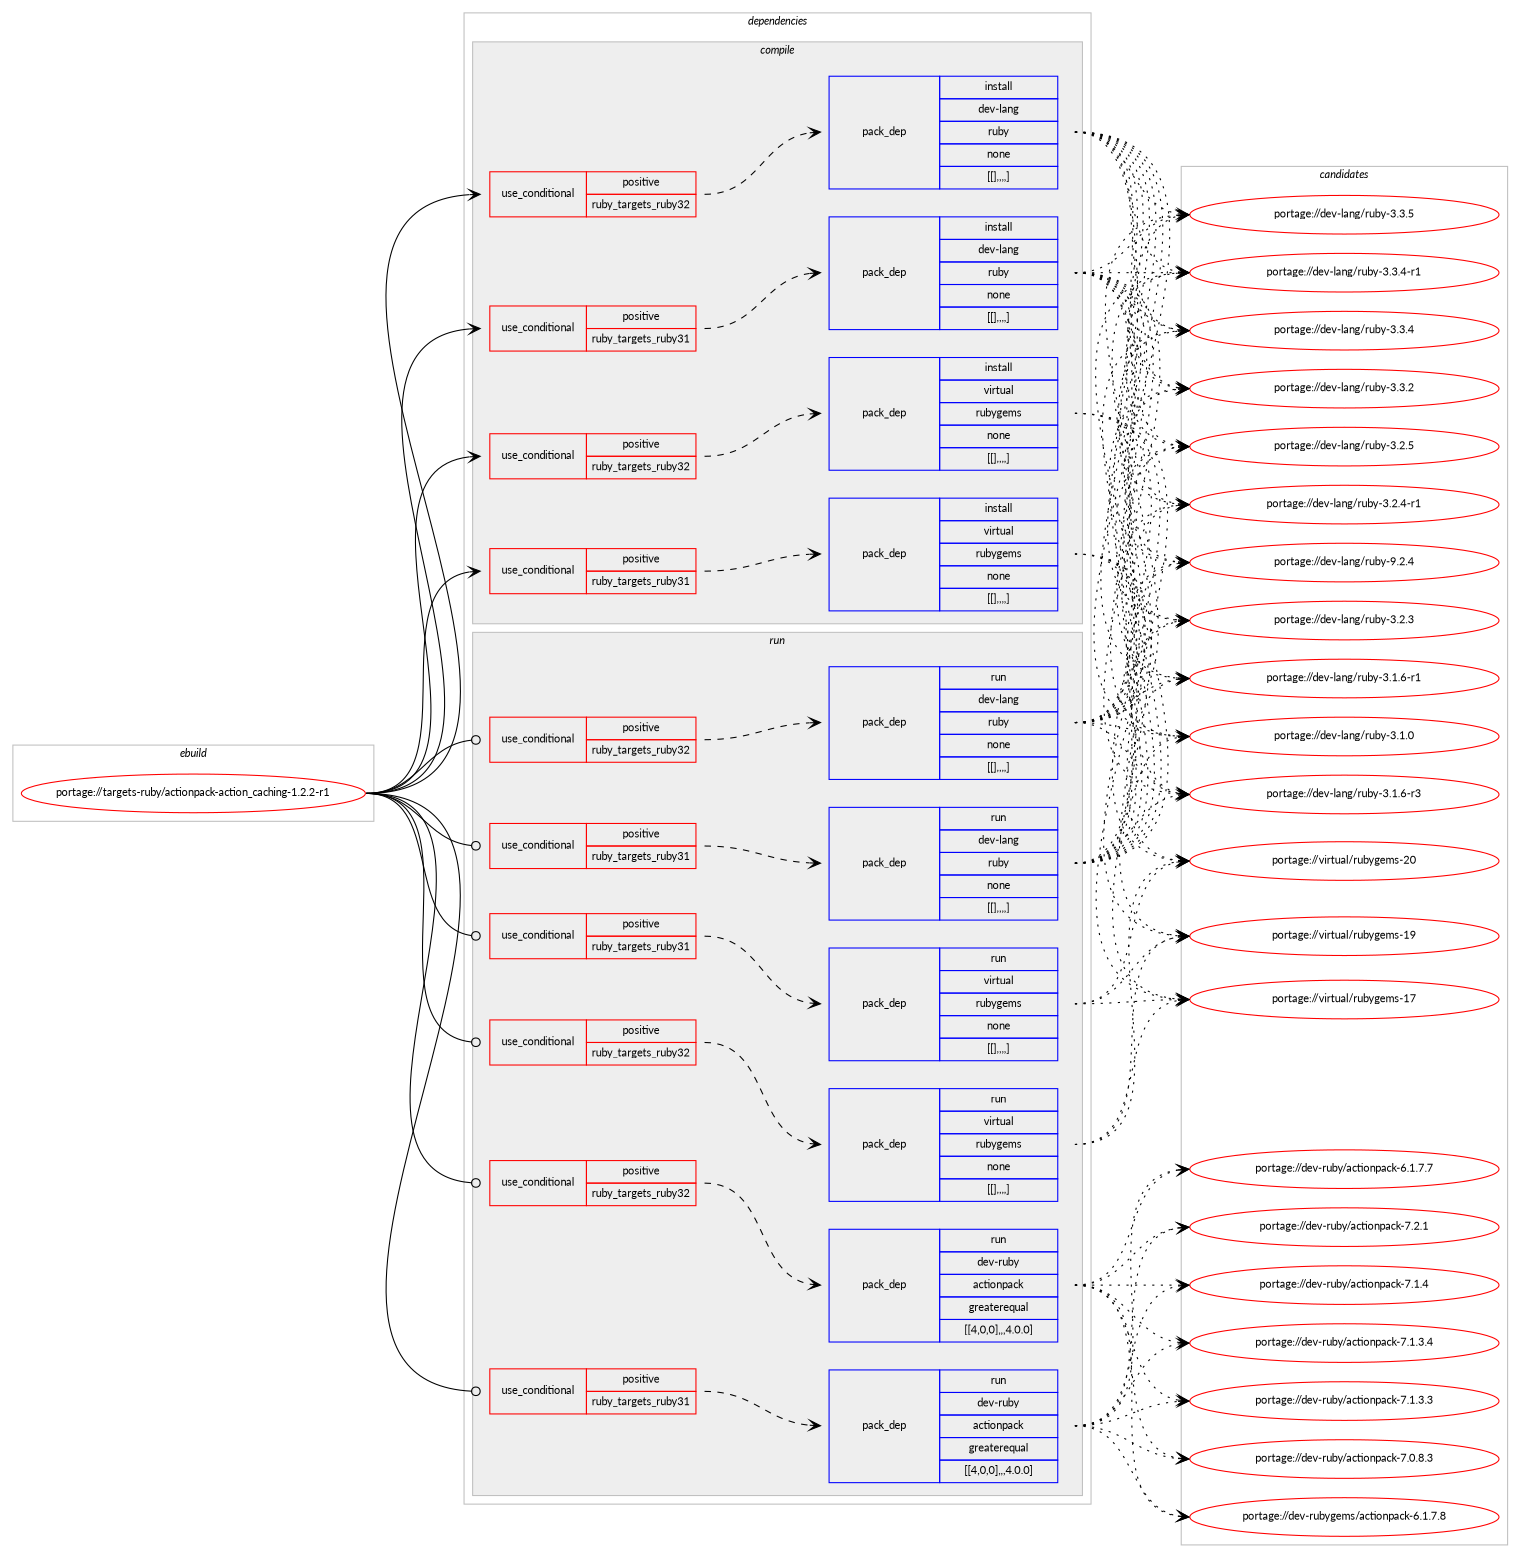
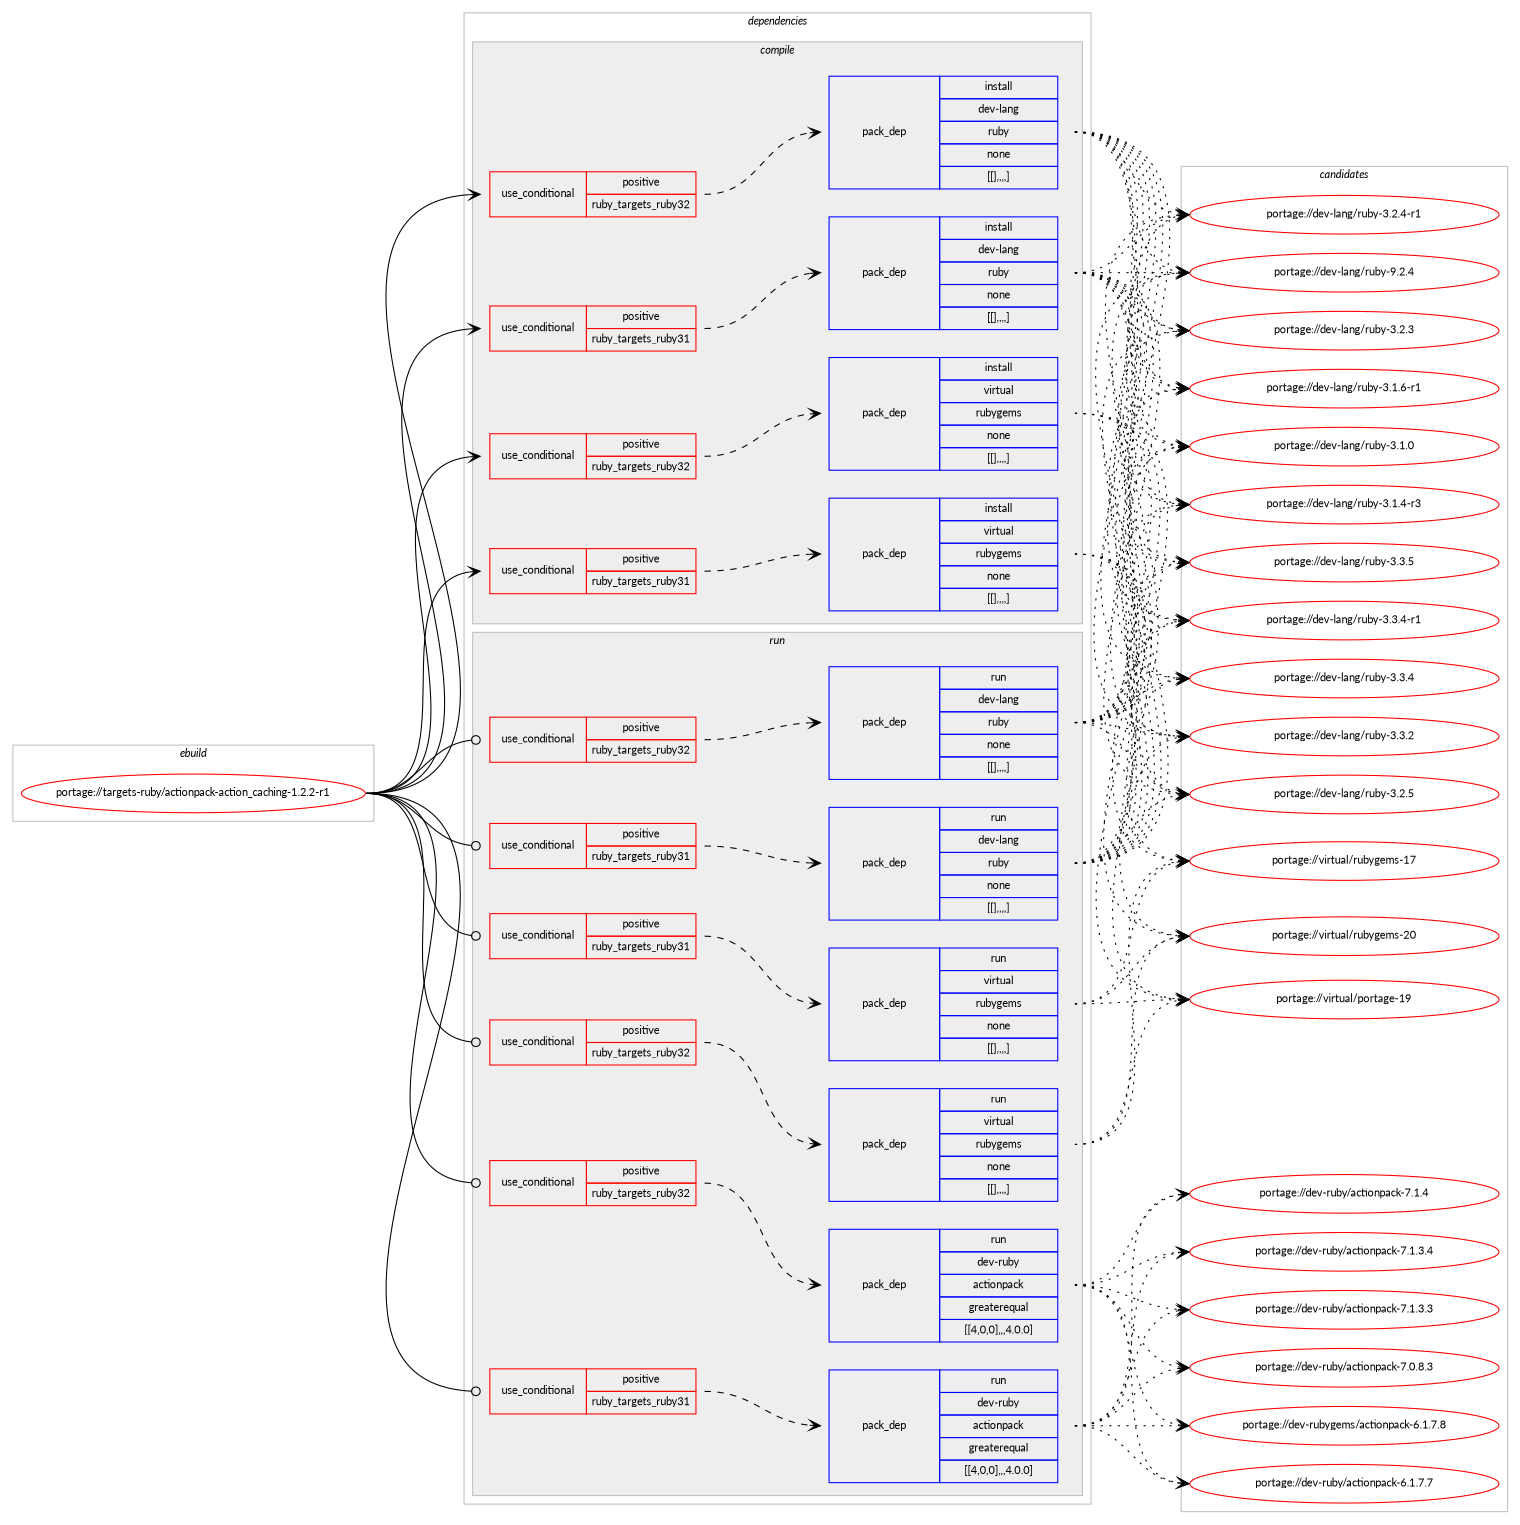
node "portage://dev-lang/ruby-3.1.6-r3": label "portage://dev-lang/ruby-3.1.6-r3" -> "portage://dev-lang/ruby-3.1.4-r3"
node "portage://virtual/rubygems-19": label "portage://virtual/rubygems-19" -> "portage://virtual/portage-19"
node "portage://dev-ruby/actionpack-7.2.1": removed
